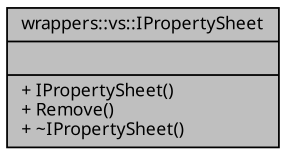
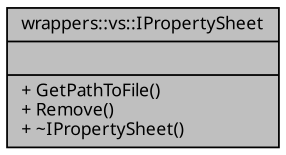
node "wrappers::vs::IPropertySheet": text "+ IPropertySheet()" -> "+ GetPathToFile()"
